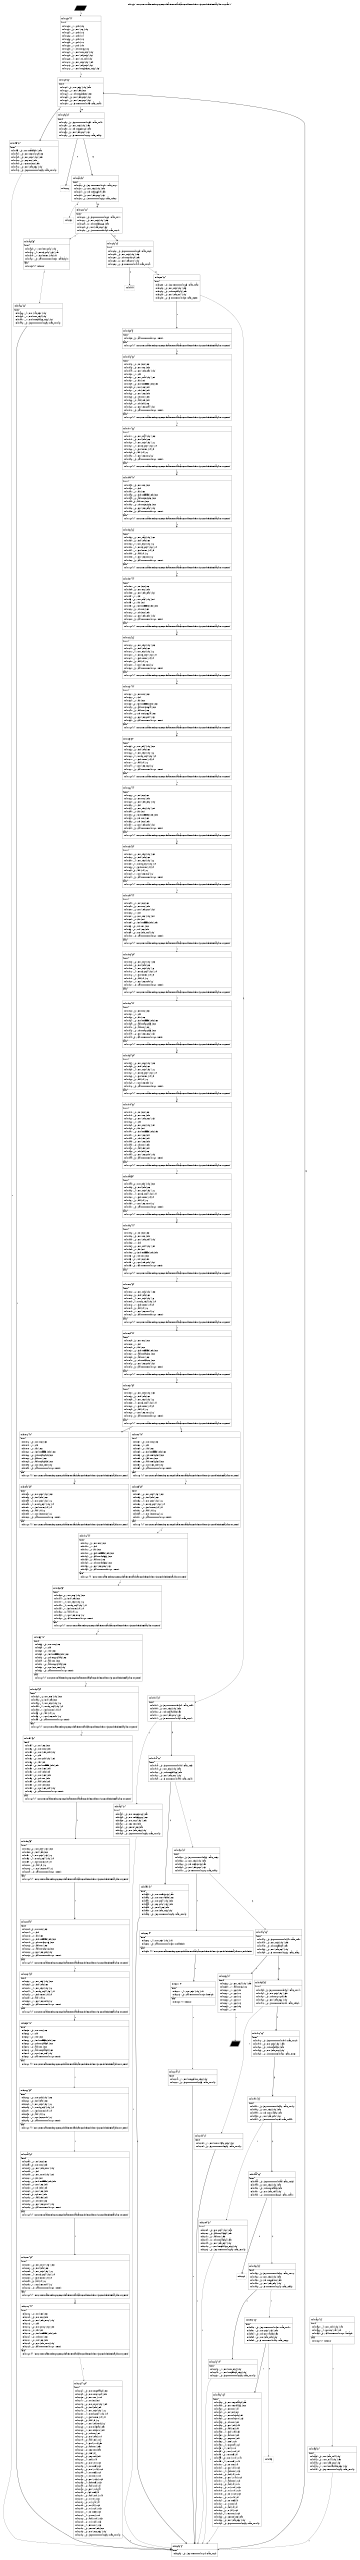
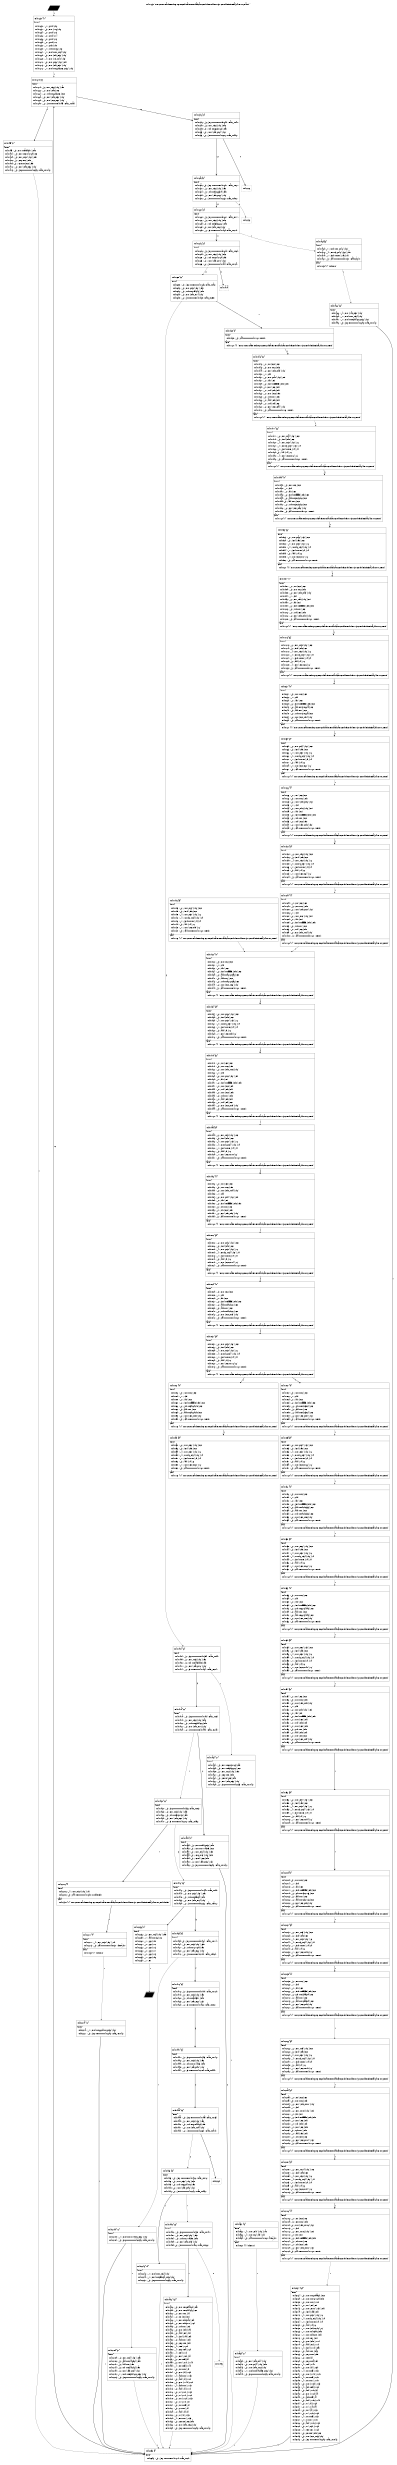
edge "0x401cd9 [44]" -> "0x401d05 [39]": now "0x401cd9 [44]" -> "0x401d2c [40]"
edge "0x401991 [25]" -> "0x4021e9 [31]": now "0x4021dd [12]" -> "0x4021e9 [31]"
